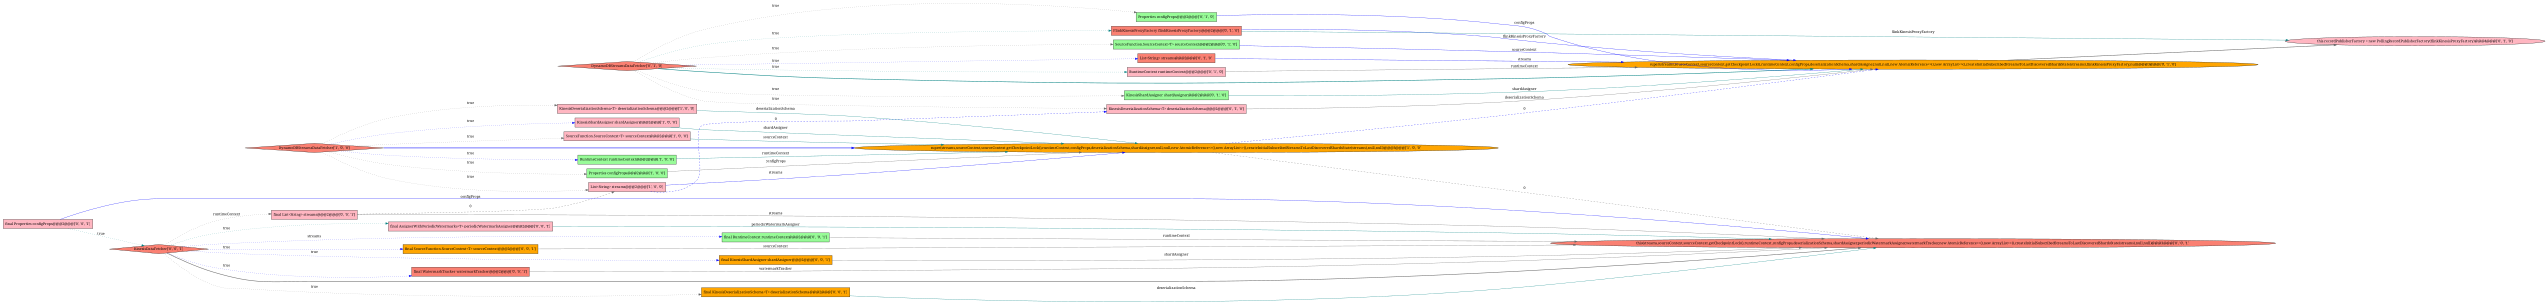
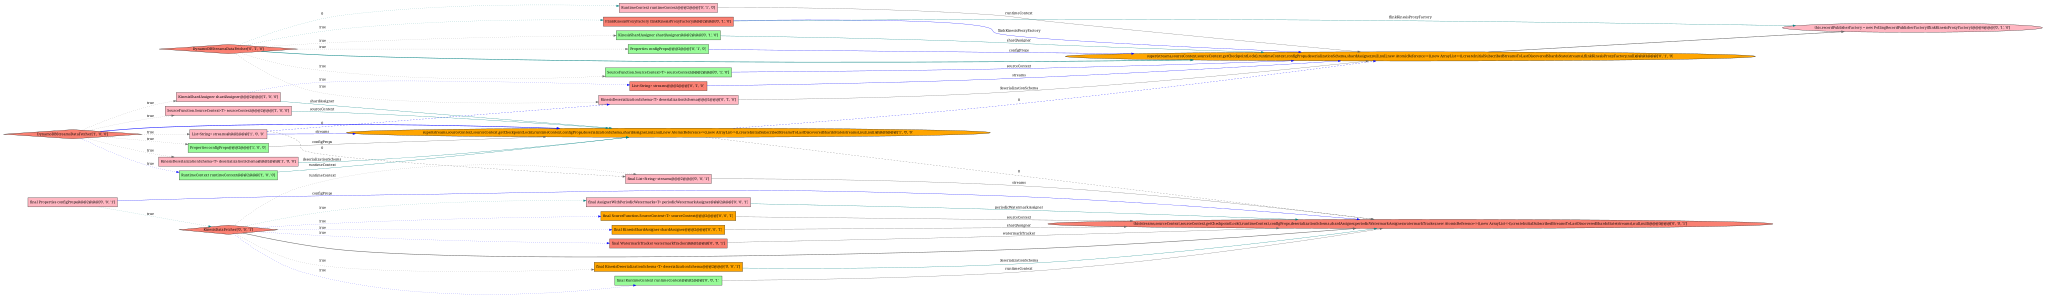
edge "DynamoDBStreamsDataFetcher['0', '1', '0']" -> "List<String> streams@@@2@@@['0', '1', '0']": now "KinesisShardAssigner shardAssigner@@@2@@@['1', '0', '0']" -> "List<String> streams@@@2@@@['0', '1', '0']"
edge "DynamoDBStreamsDataFetcher['0', '1', '0']" -> "RuntimeContext runtimeContext@@@2@@@['0', '1', '0']": label "true" -> "0"
edge "DynamoDBStreamsDataFetcher['1', '0', '0']" -> "KinesisShardAssigner shardAssigner@@@2@@@['1', '0', '0']": color blue -> gray40
edge "final List<String> streams@@@2@@@['0', '0', '1']" -> "List<String> streams@@@2@@@['1', '0', '0']": reversed
edge "KinesisDataFetcher['0', '0', '1']" -> "final RuntimeContext runtimeContext@@@2@@@['0', '0', '1']": label "streams" -> "true"
